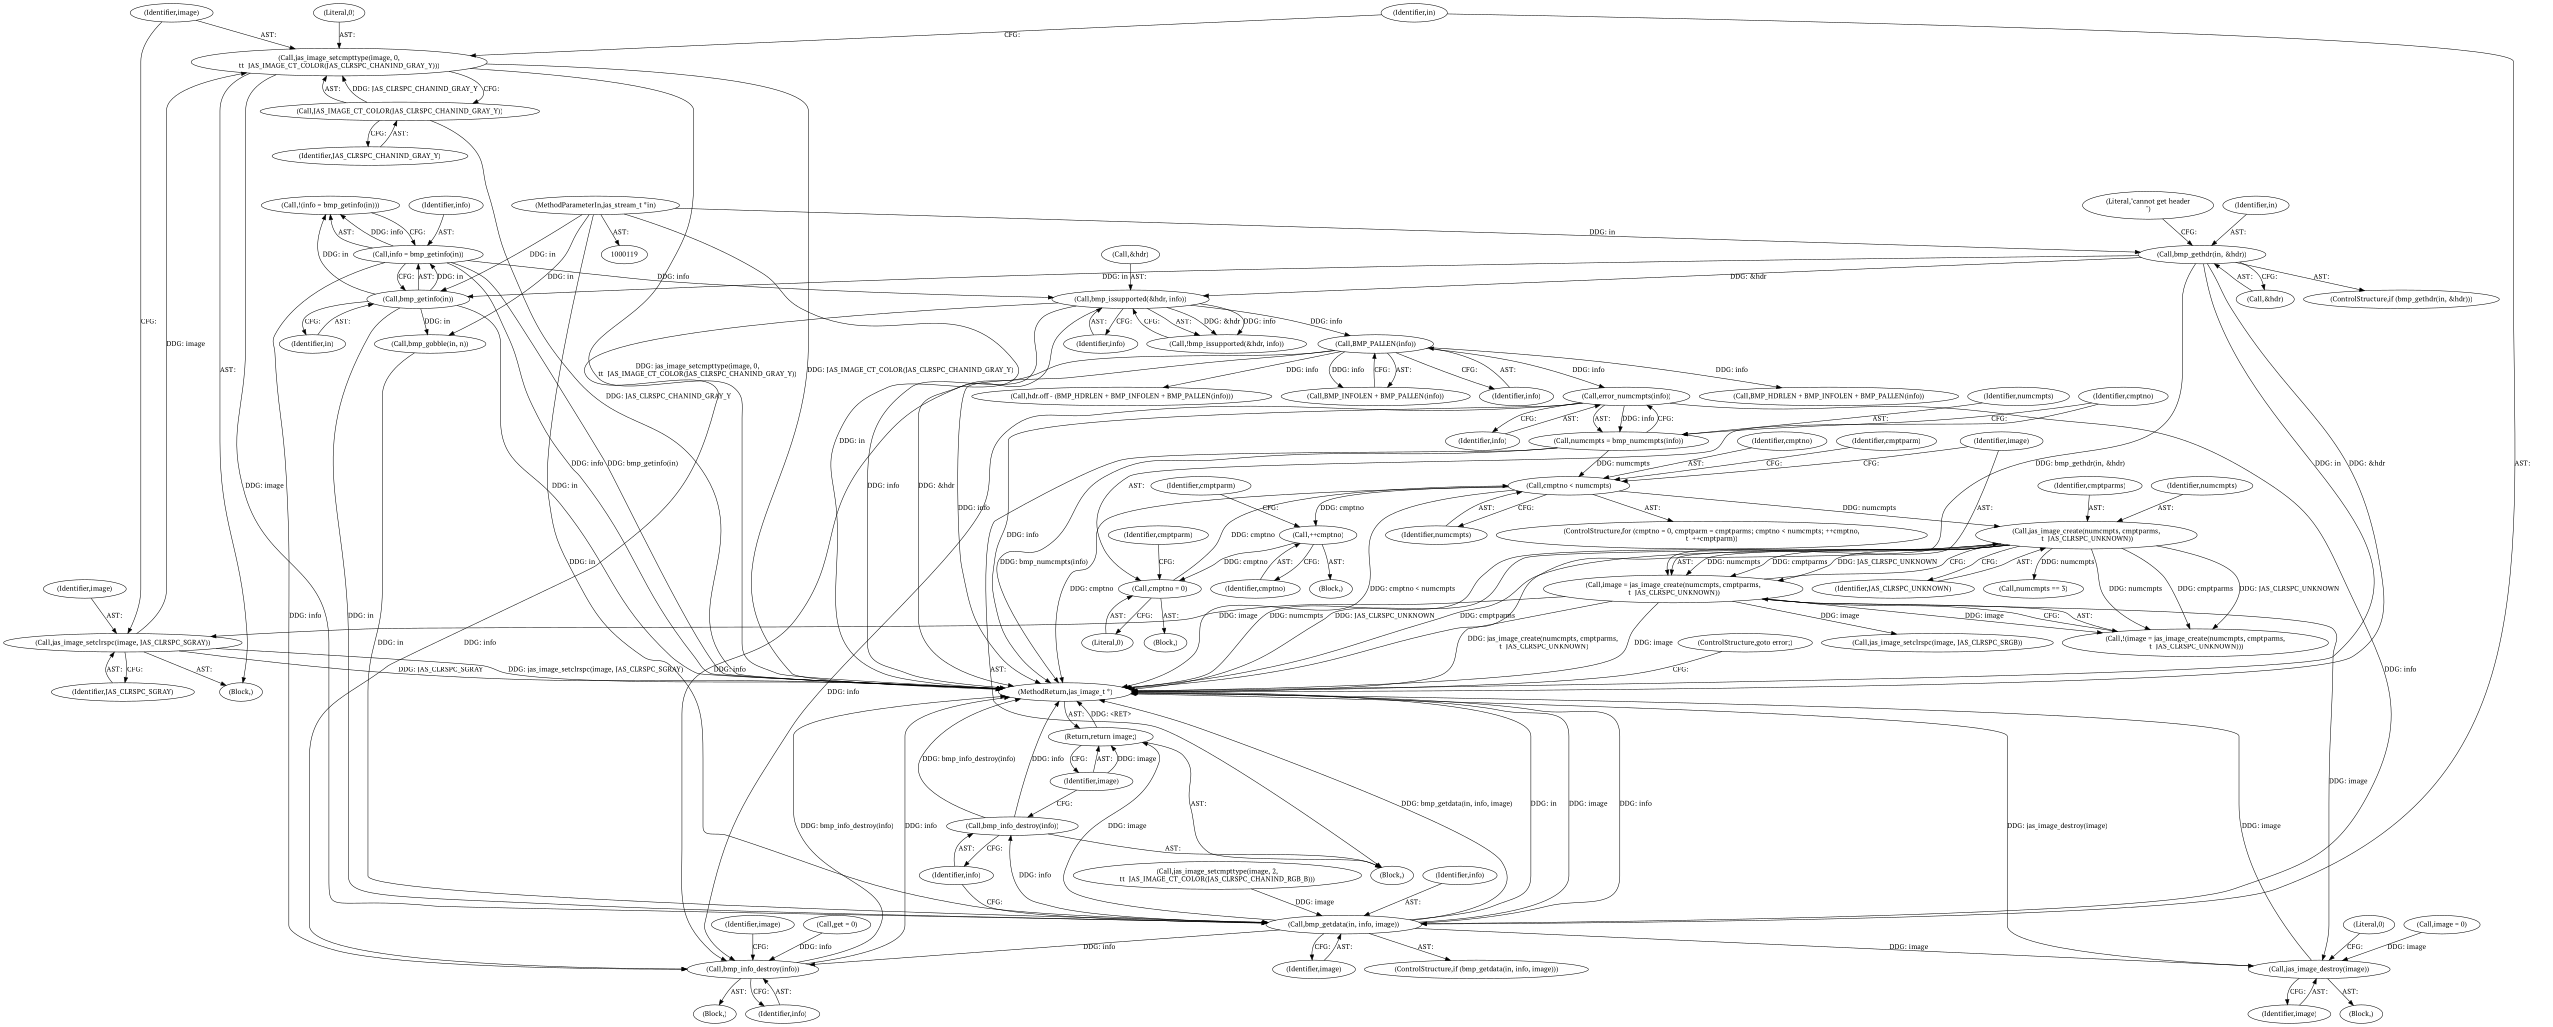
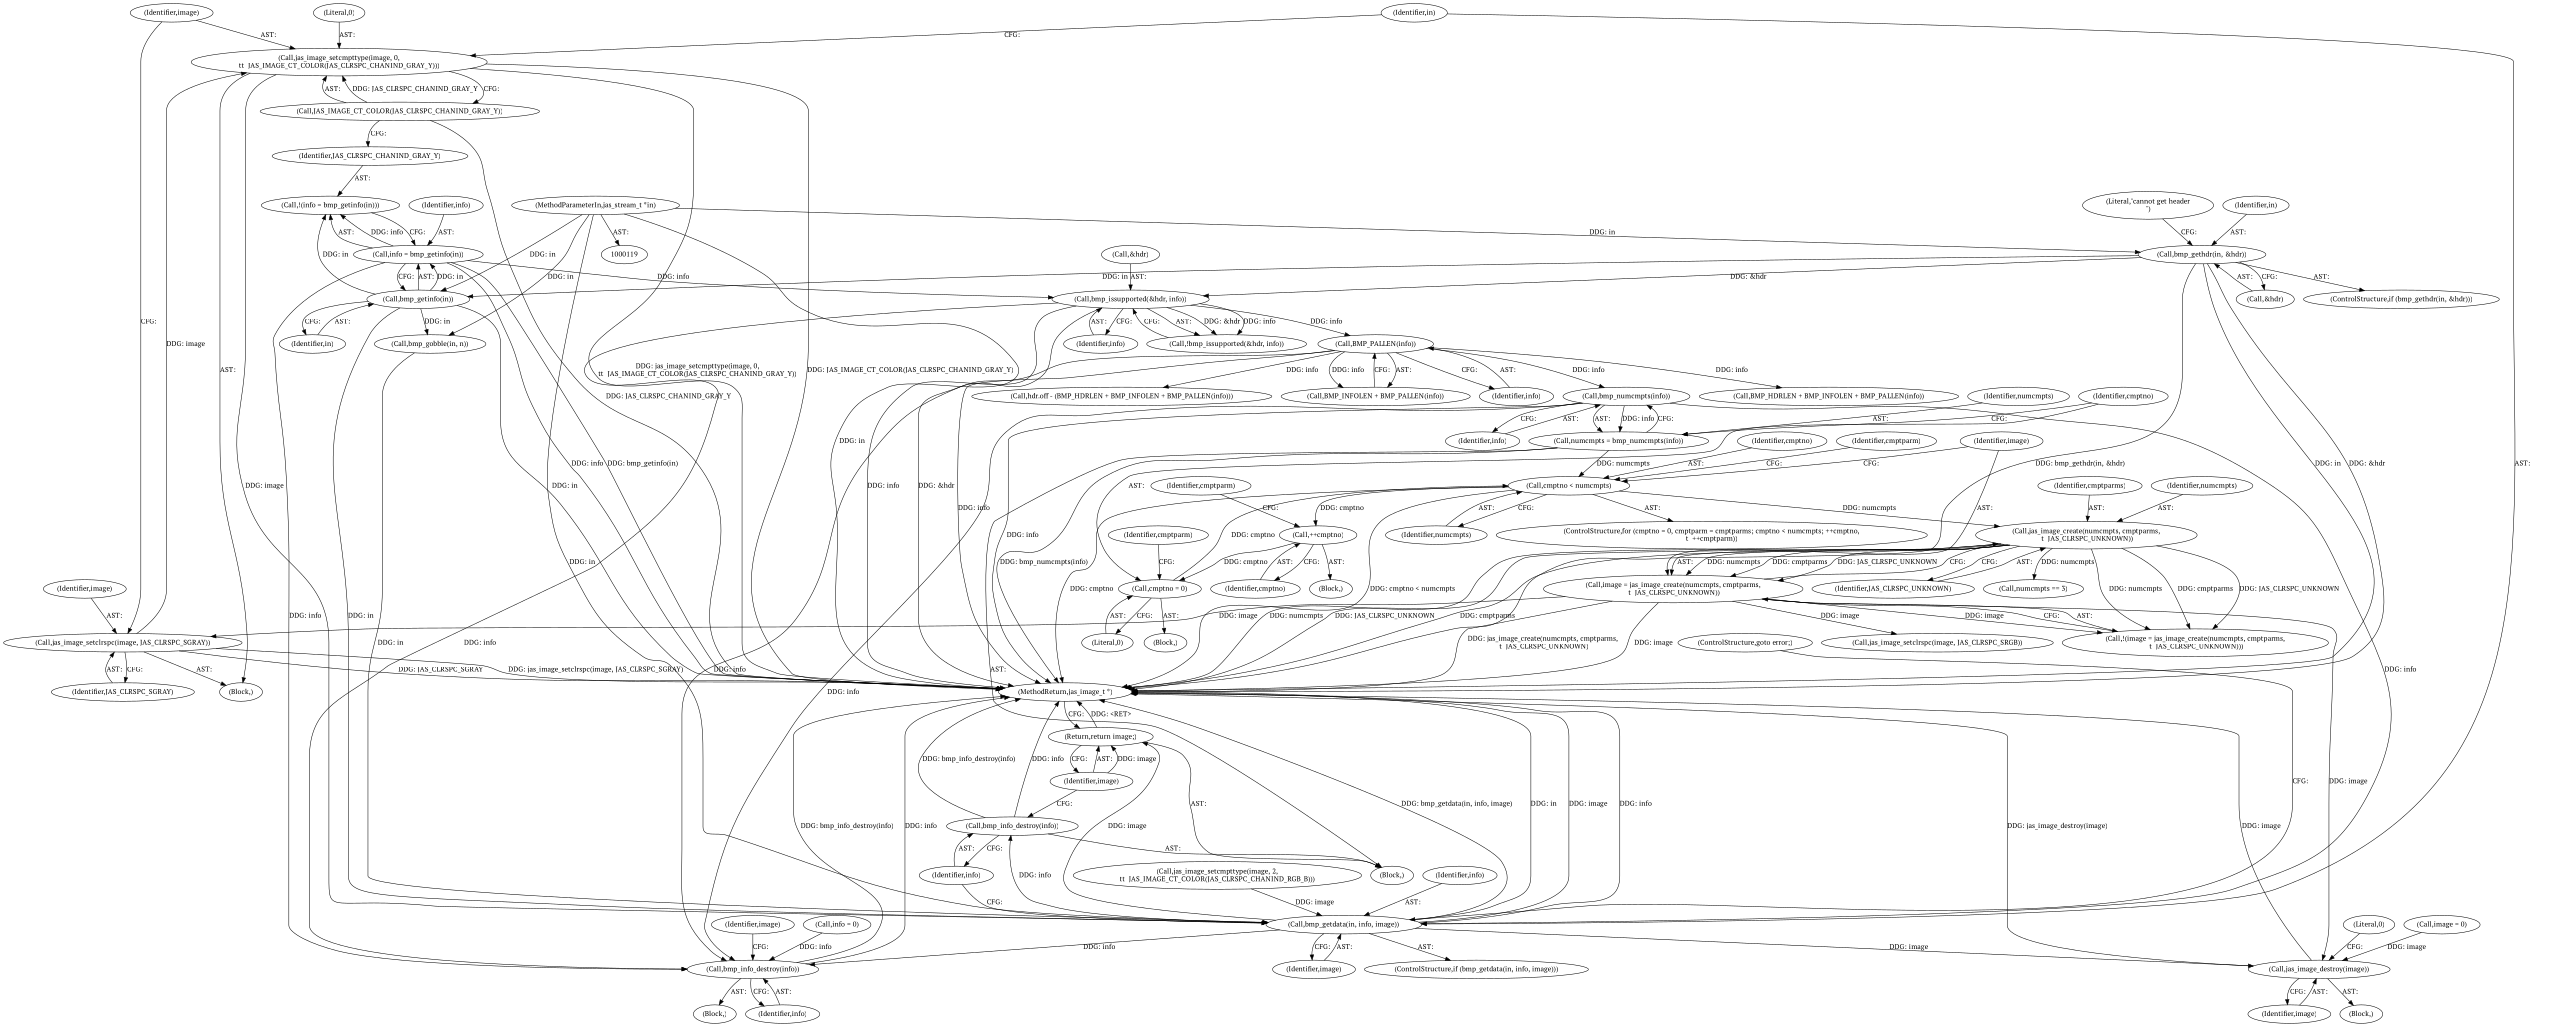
edge "(Identifier,JAS_CLRSPC_CHANIND_GRAY_Y)" -> "(Call,JAS_IMAGE_CT_COLOR(JAS_CLRSPC_CHANIND_GRAY_Y))": now "(Identifier,JAS_CLRSPC_CHANIND_GRAY_Y)" -> "(Call,!(info = bmp_getinfo(in)))"
node "(Call,error_numcmpts(info))": label "(Call,error_numcmpts(info))" -> "(Call,bmp_numcmpts(info))"
edge "(ControlStructure,goto error;)" -> "(MethodReturn,jas_image_t *)": now "(ControlStructure,goto error;)" -> "(Call,bmp_getdata(in, info, image))"
edge "(MethodReturn,jas_image_t *)" -> "(Return,return image;)": label "AST: " -> "CFG: "
node "(Call,get = 0)": label "(Call,get = 0)" -> "(Call,info = 0)"
